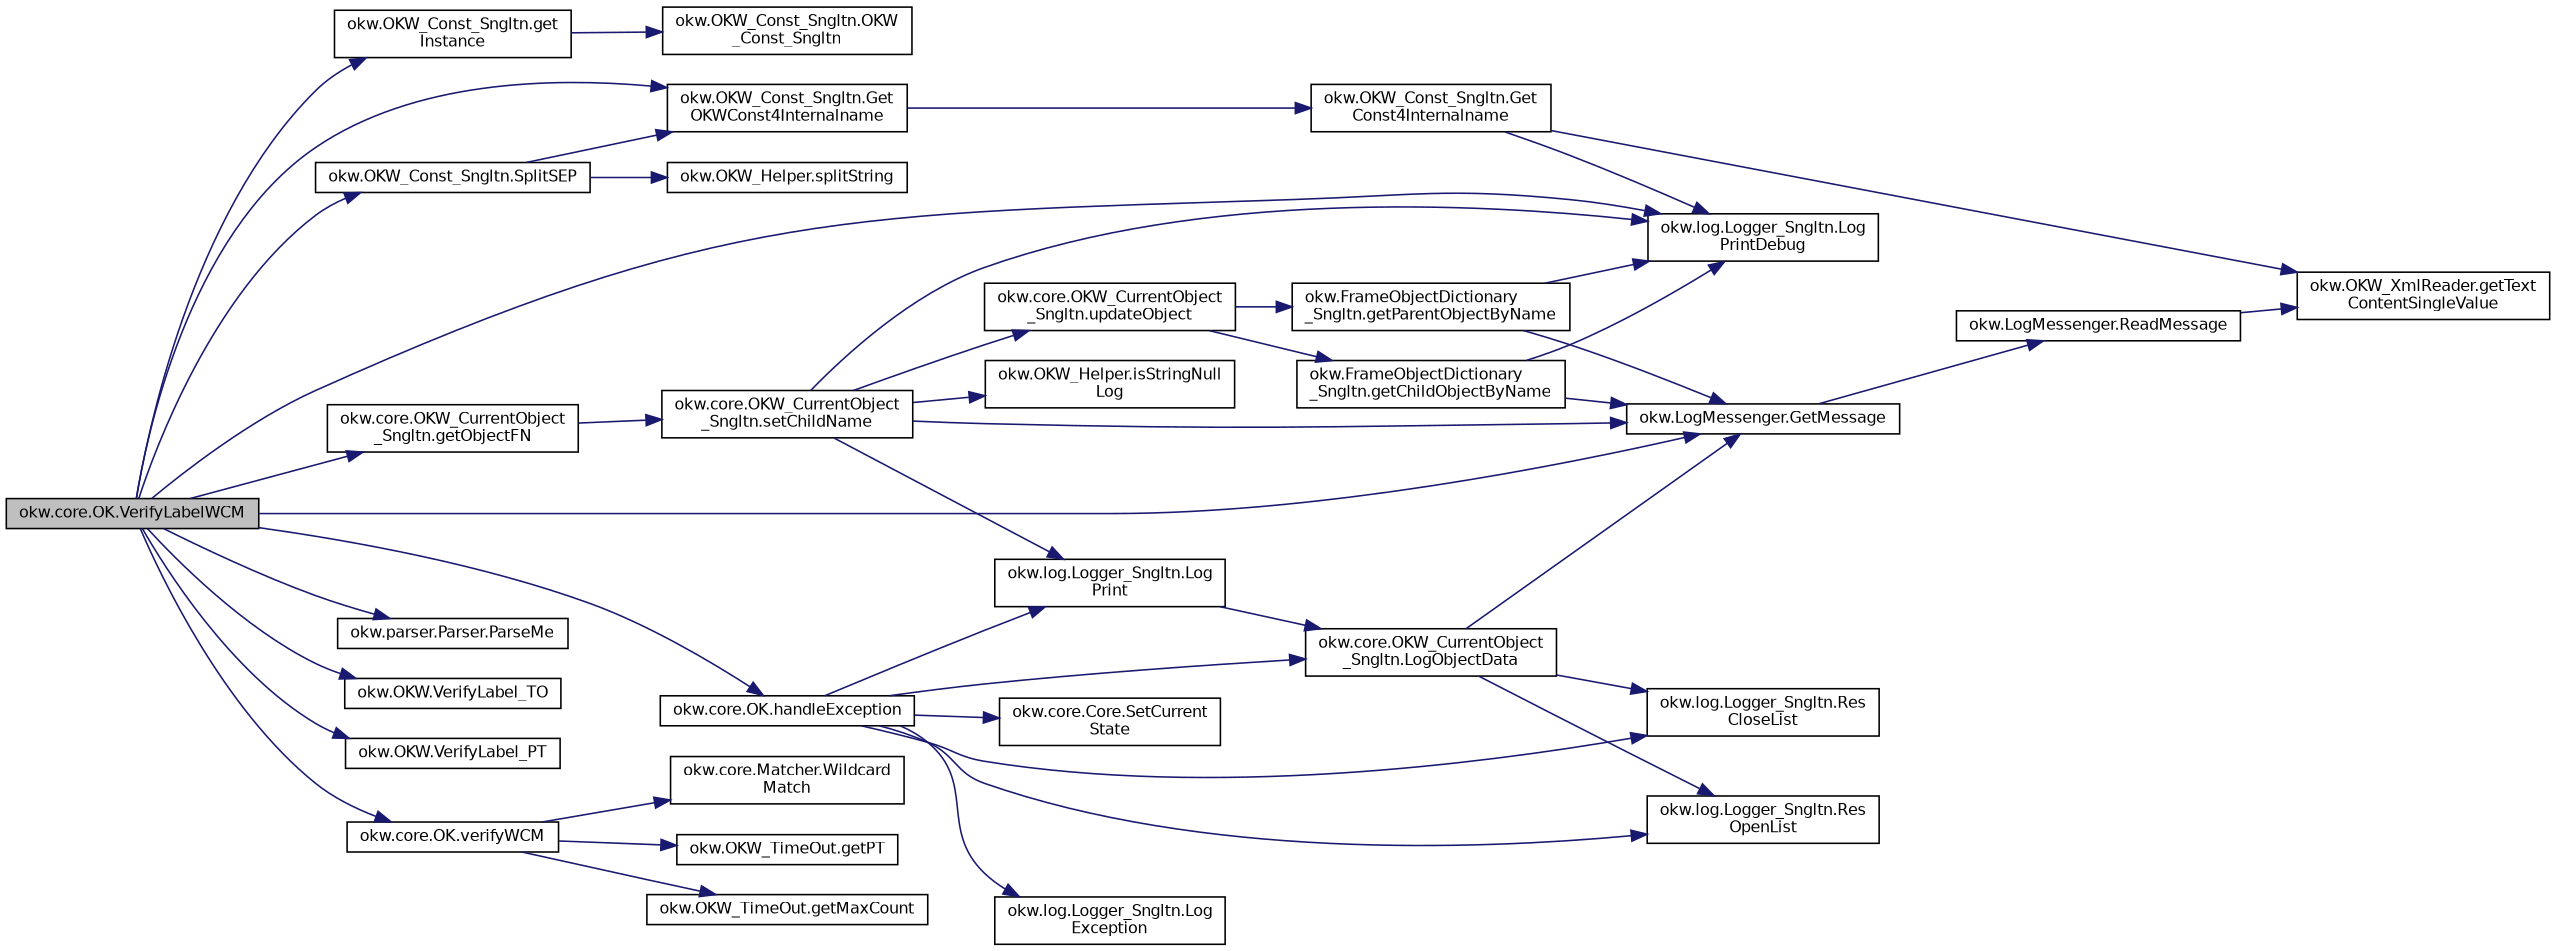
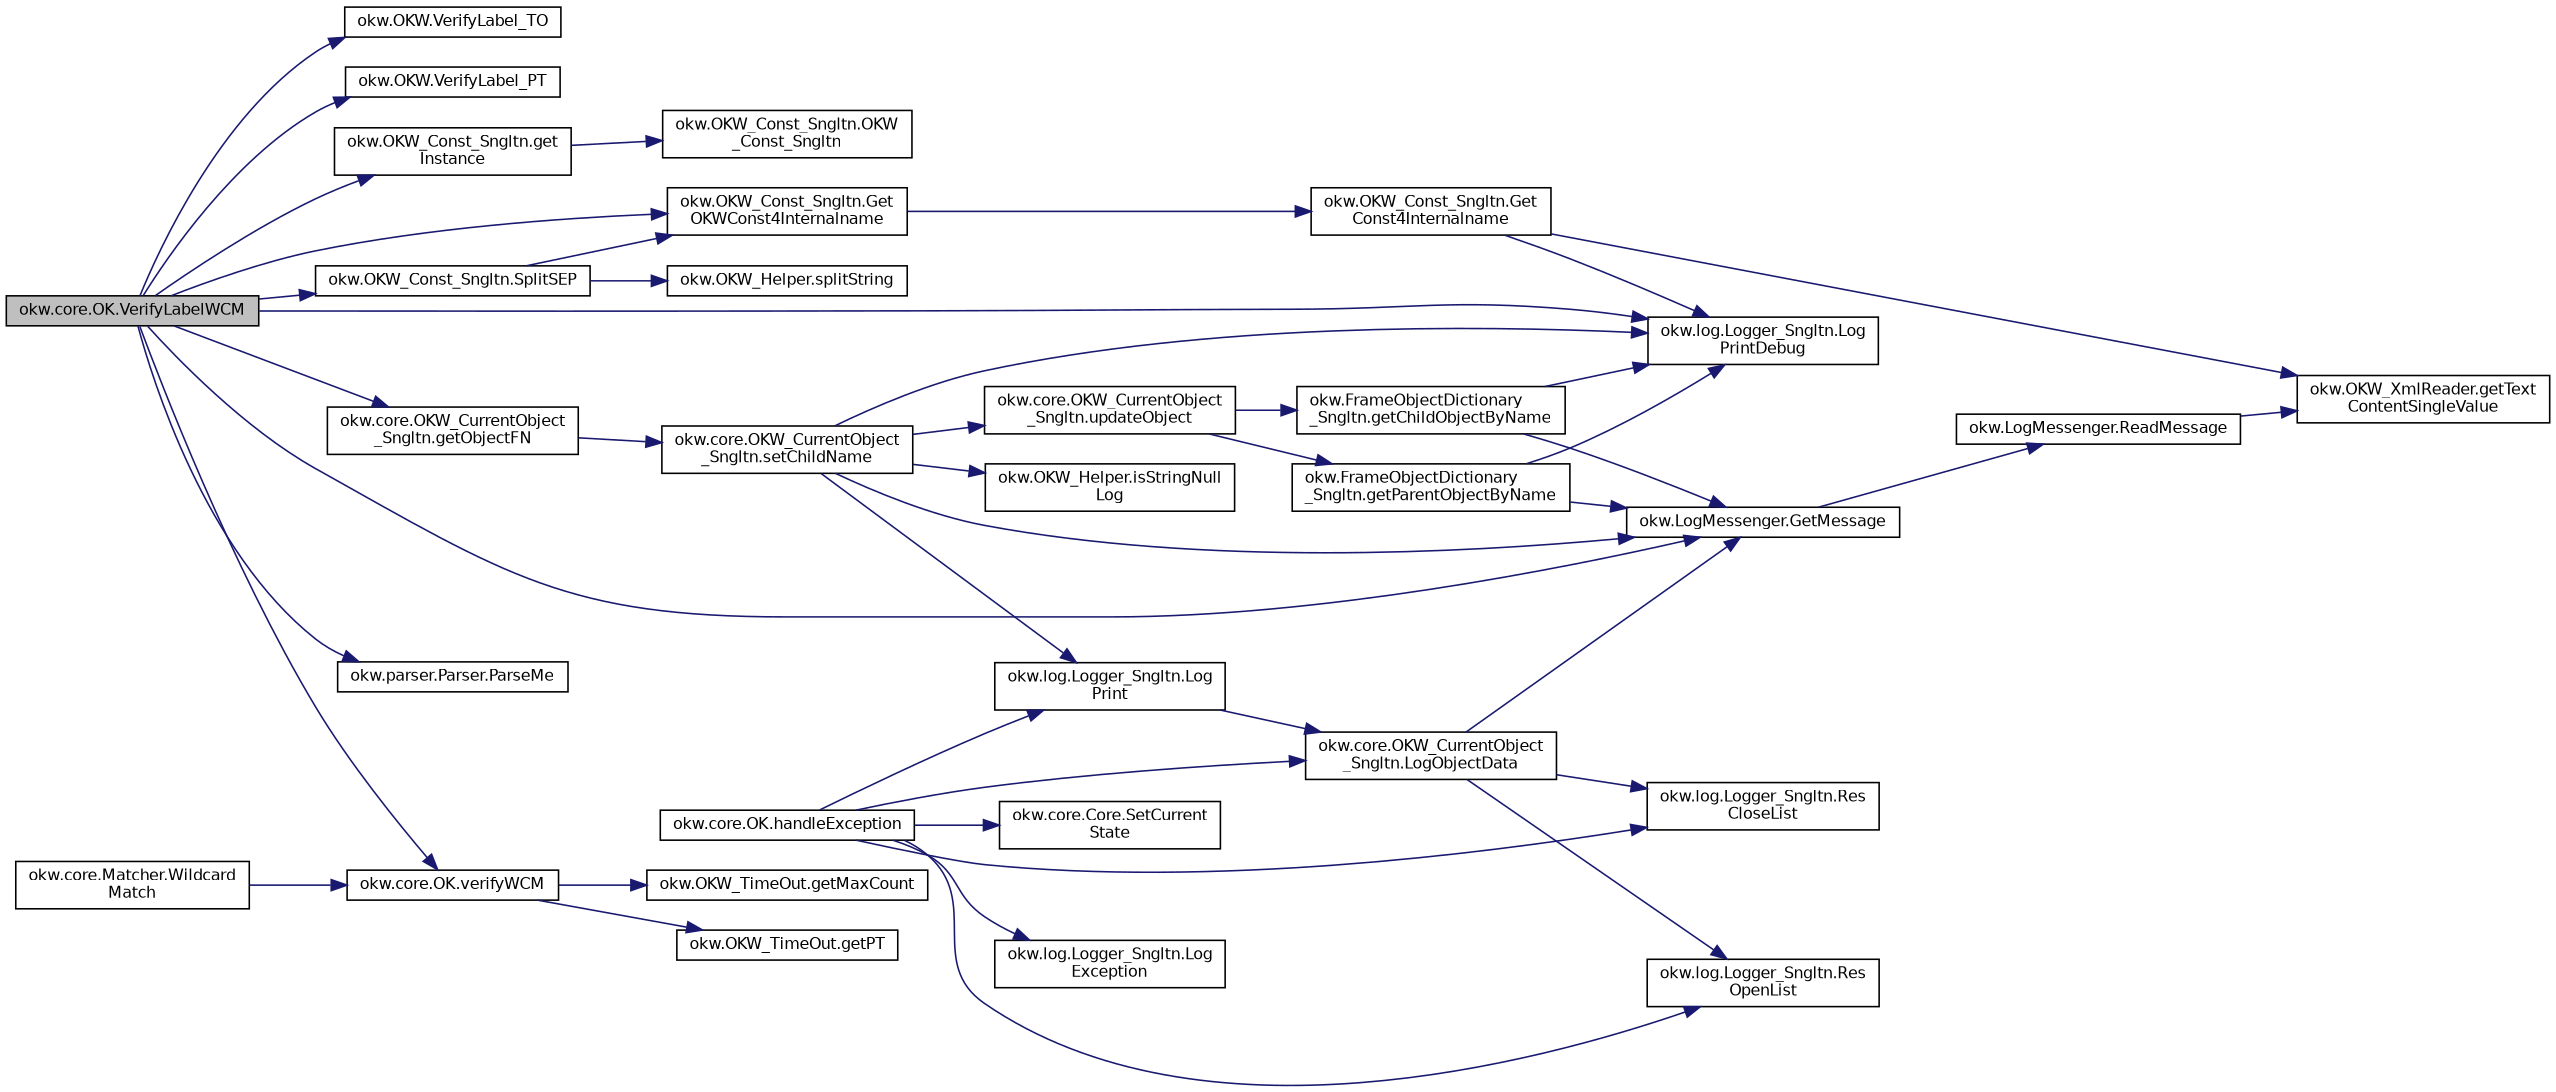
edge "okw.core.OK.VerifyLabelWCM" -> "okw.core.OK.handleException": removed
edge "okw.core.OK.verifyWCM" -> "okw.core.Matcher.Wildcard Match": reversed
